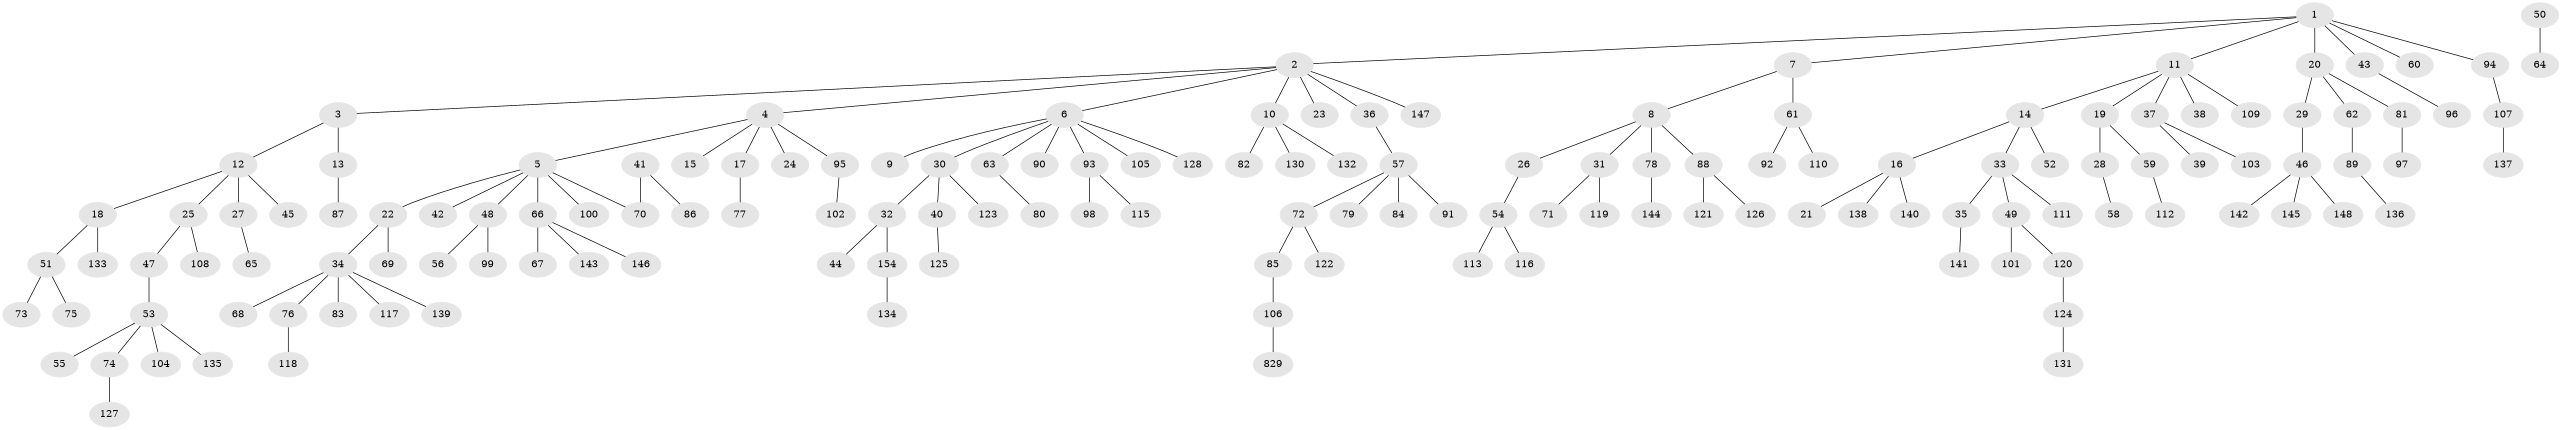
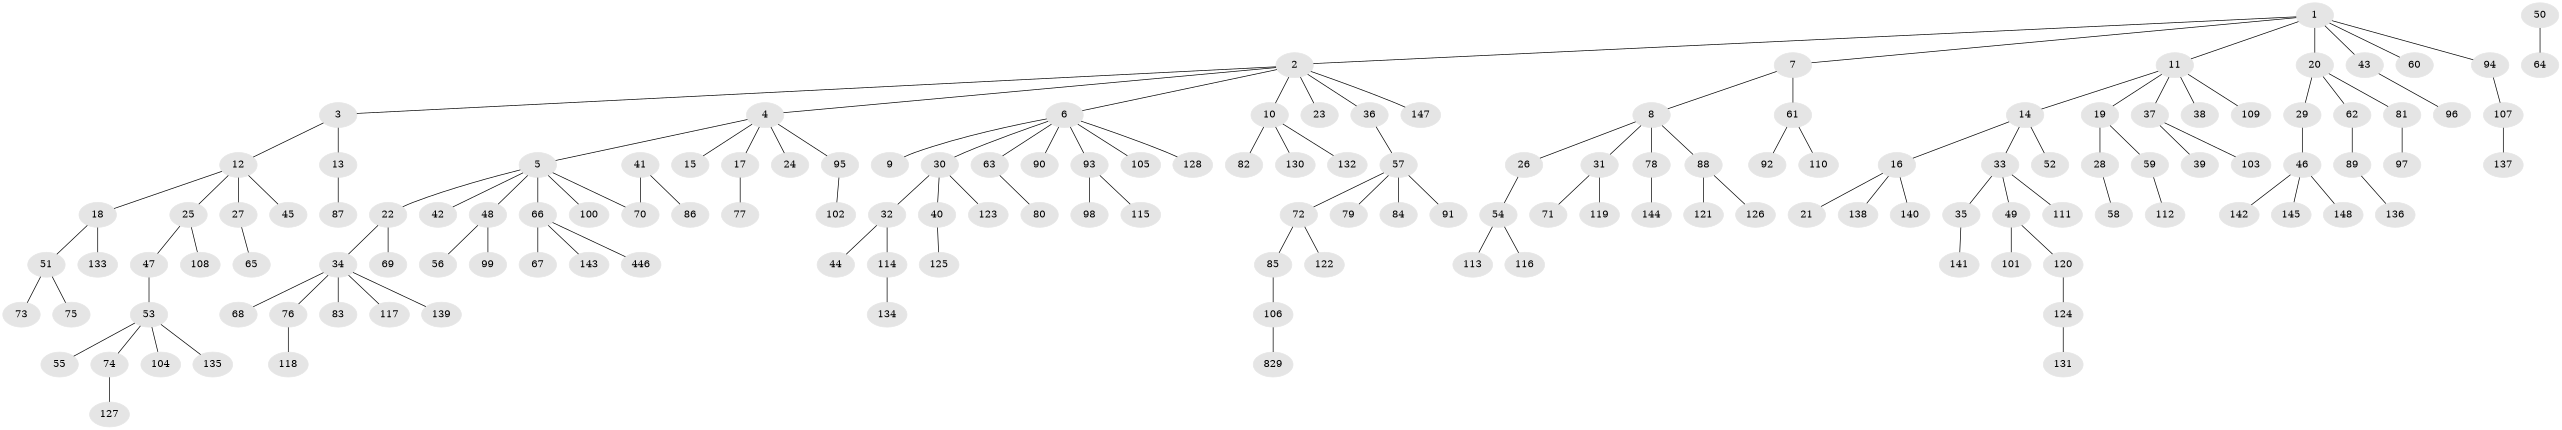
node "146": label "146" -> "446"
node "154": label "154" -> "114"
